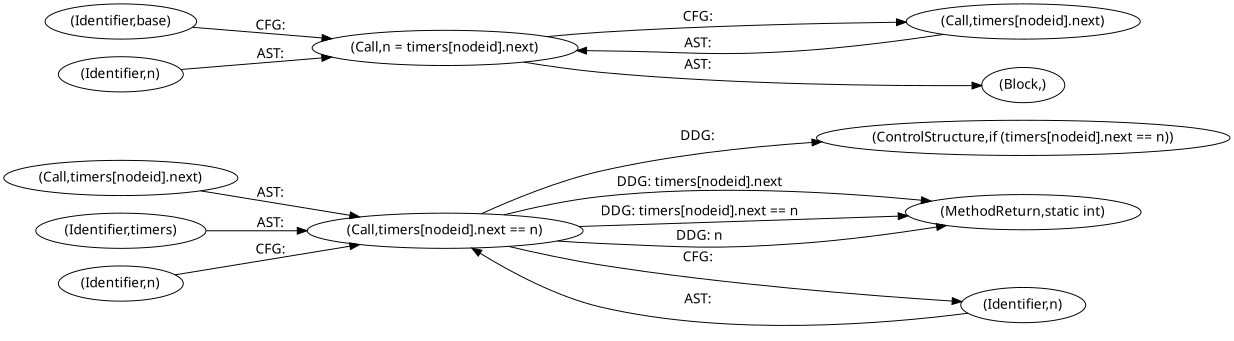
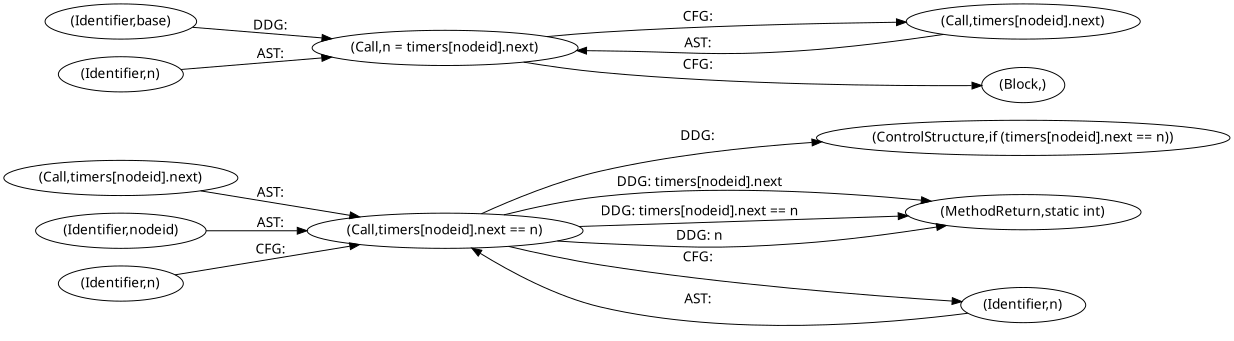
edge "(Identifier,base)" -> "(Call,n = timers[nodeid].next)": label "CFG: " -> "DDG: "
edge "(Call,n = timers[nodeid].next)" -> "(Block,)": label "AST: " -> "CFG: "
node "(Identifier,timers)": label "(Identifier,timers)" -> "(Identifier,nodeid)"
